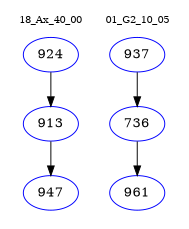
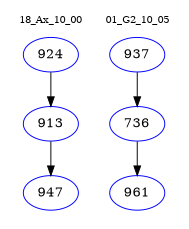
cluster "18_Ax_40_00": label "18_Ax_40_00" -> "18_Ax_10_00"
